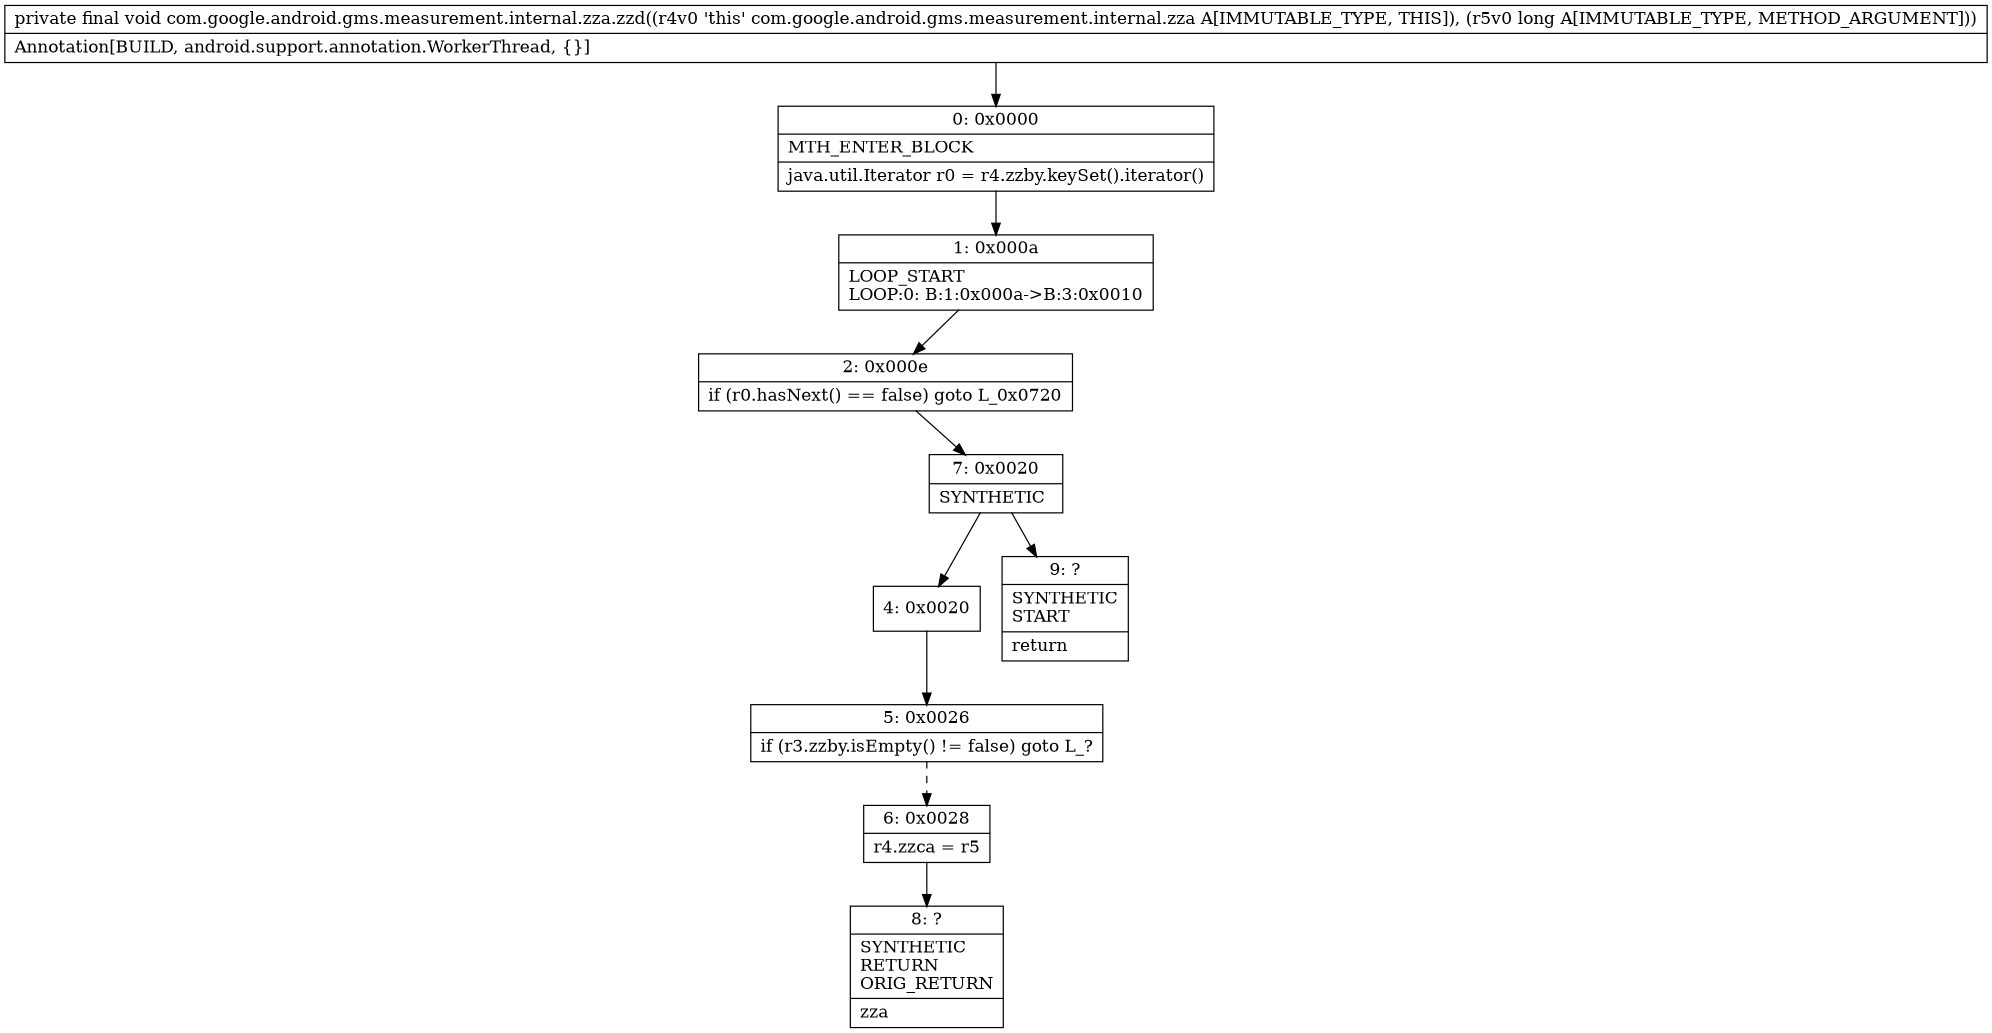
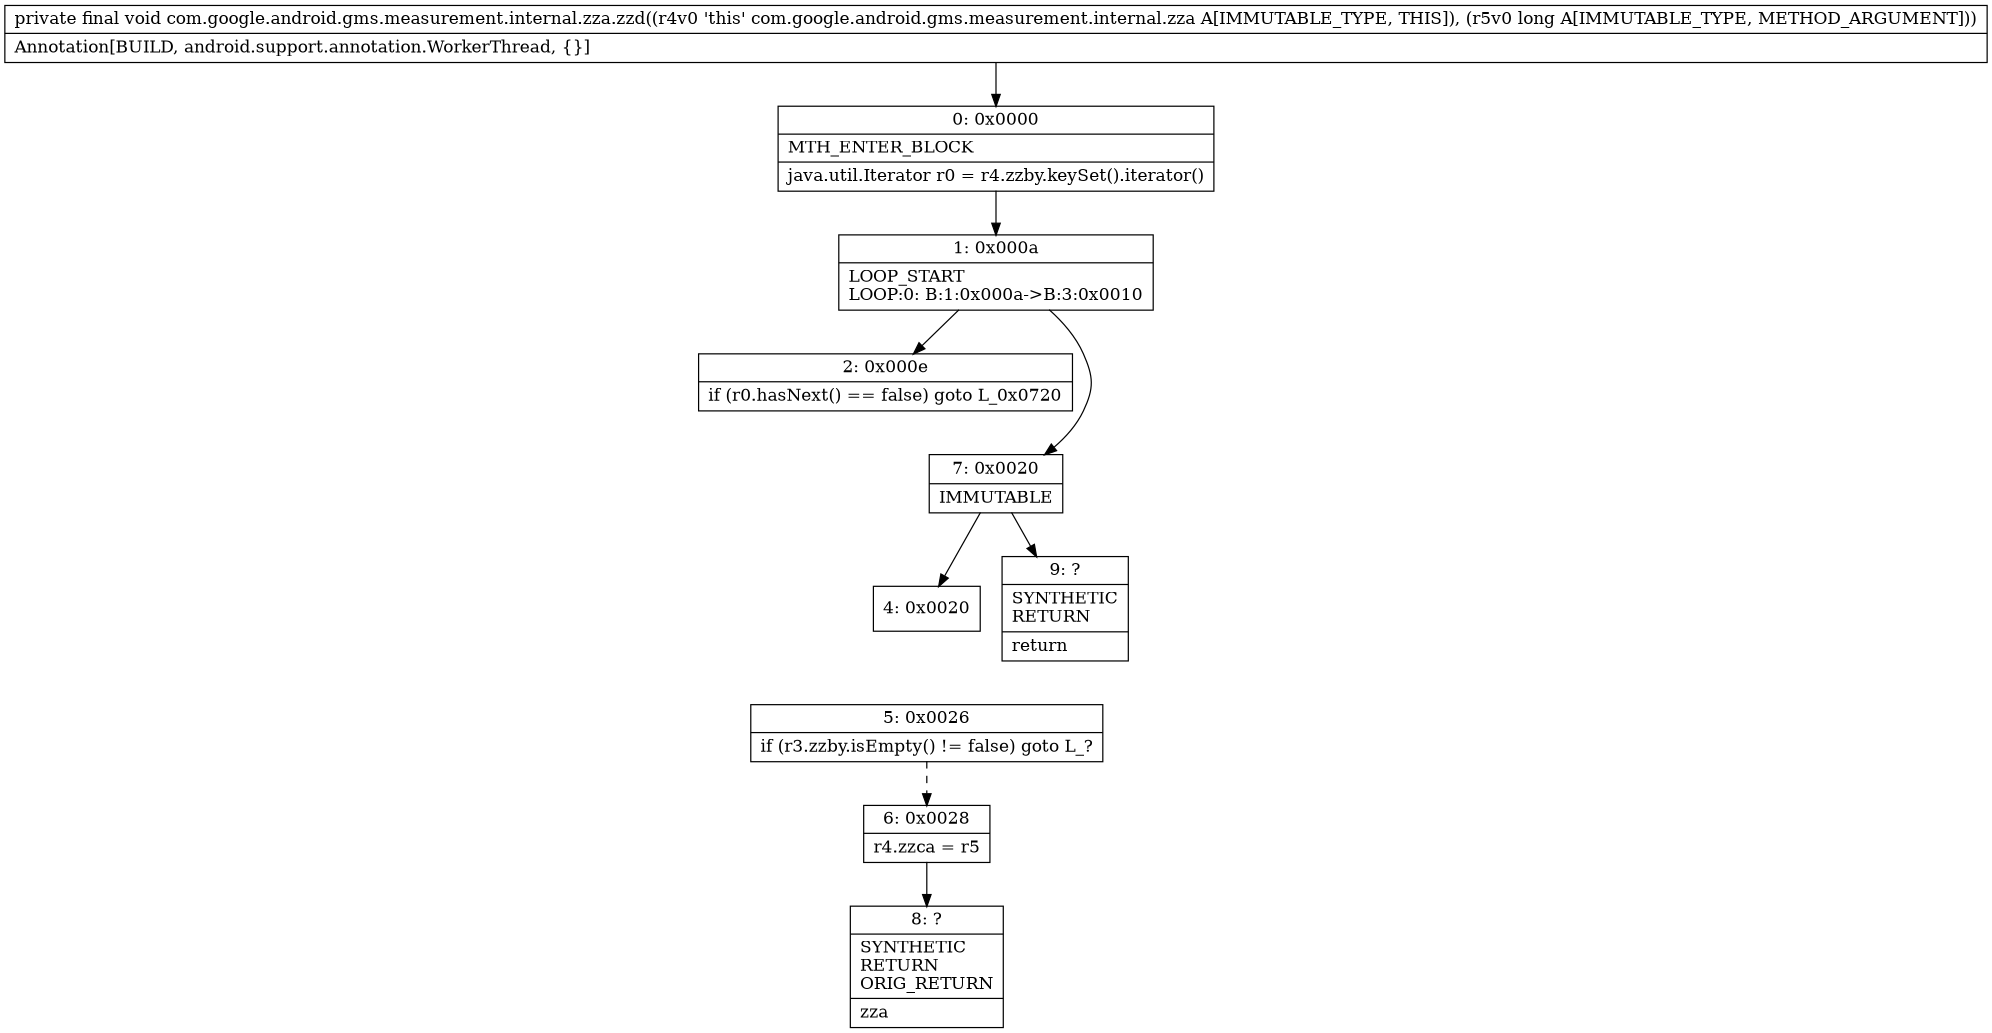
edge "2: 0x000e" -> "7: 0x0020": now "1: 0x000a" -> "7: 0x0020"
node "7: 0x0020": text "SYNTHETIC" -> "IMMUTABLE"
node "9: ?": text "START" -> "RETURN"
edge "4: 0x0020" -> "5: 0x0026": removed
